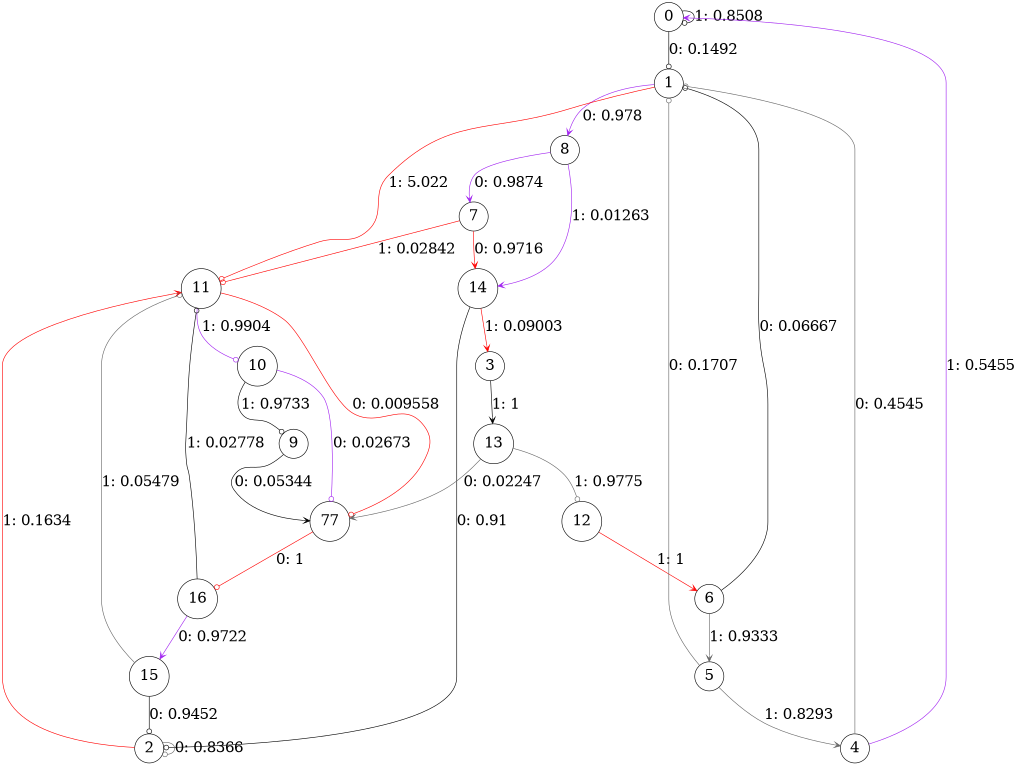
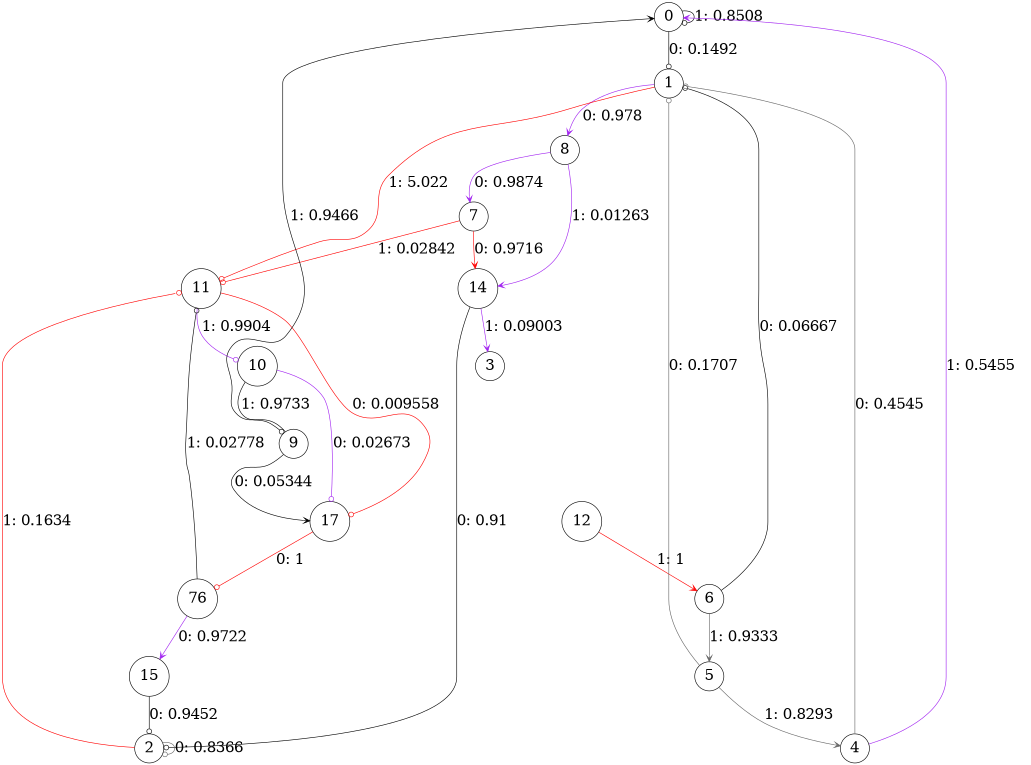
edge "9" -> "0": added, label "1: 0.9466"
edge "14" -> "3": color red -> purple
node "13": removed
edge "15" -> "11": removed, label "1: 0.05479"
edge "2" -> "11": arrowhead vee -> odot
node "77": label "77" -> "17"
node "16": label "16" -> "76"
